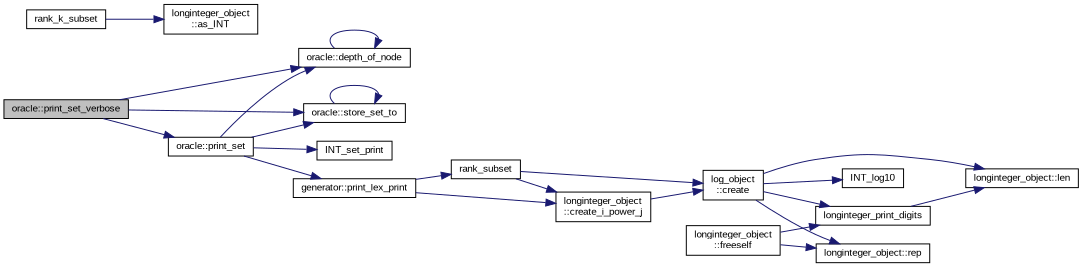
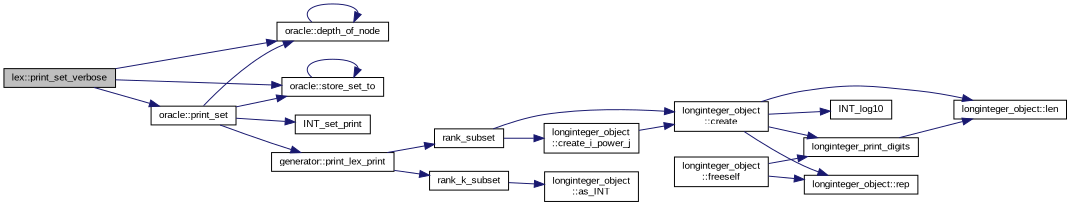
node "oracle::print_set_verbose": label "oracle::print_set_verbose" -> "lex::print_set_verbose"
node "log_object ::create": label "log_object ::create" -> "longinteger_object ::create"
edge "generator::print_lex_print" -> "longinteger_object ::create_i_power_j": now "generator::print_lex_print" -> "rank_k_subset"
